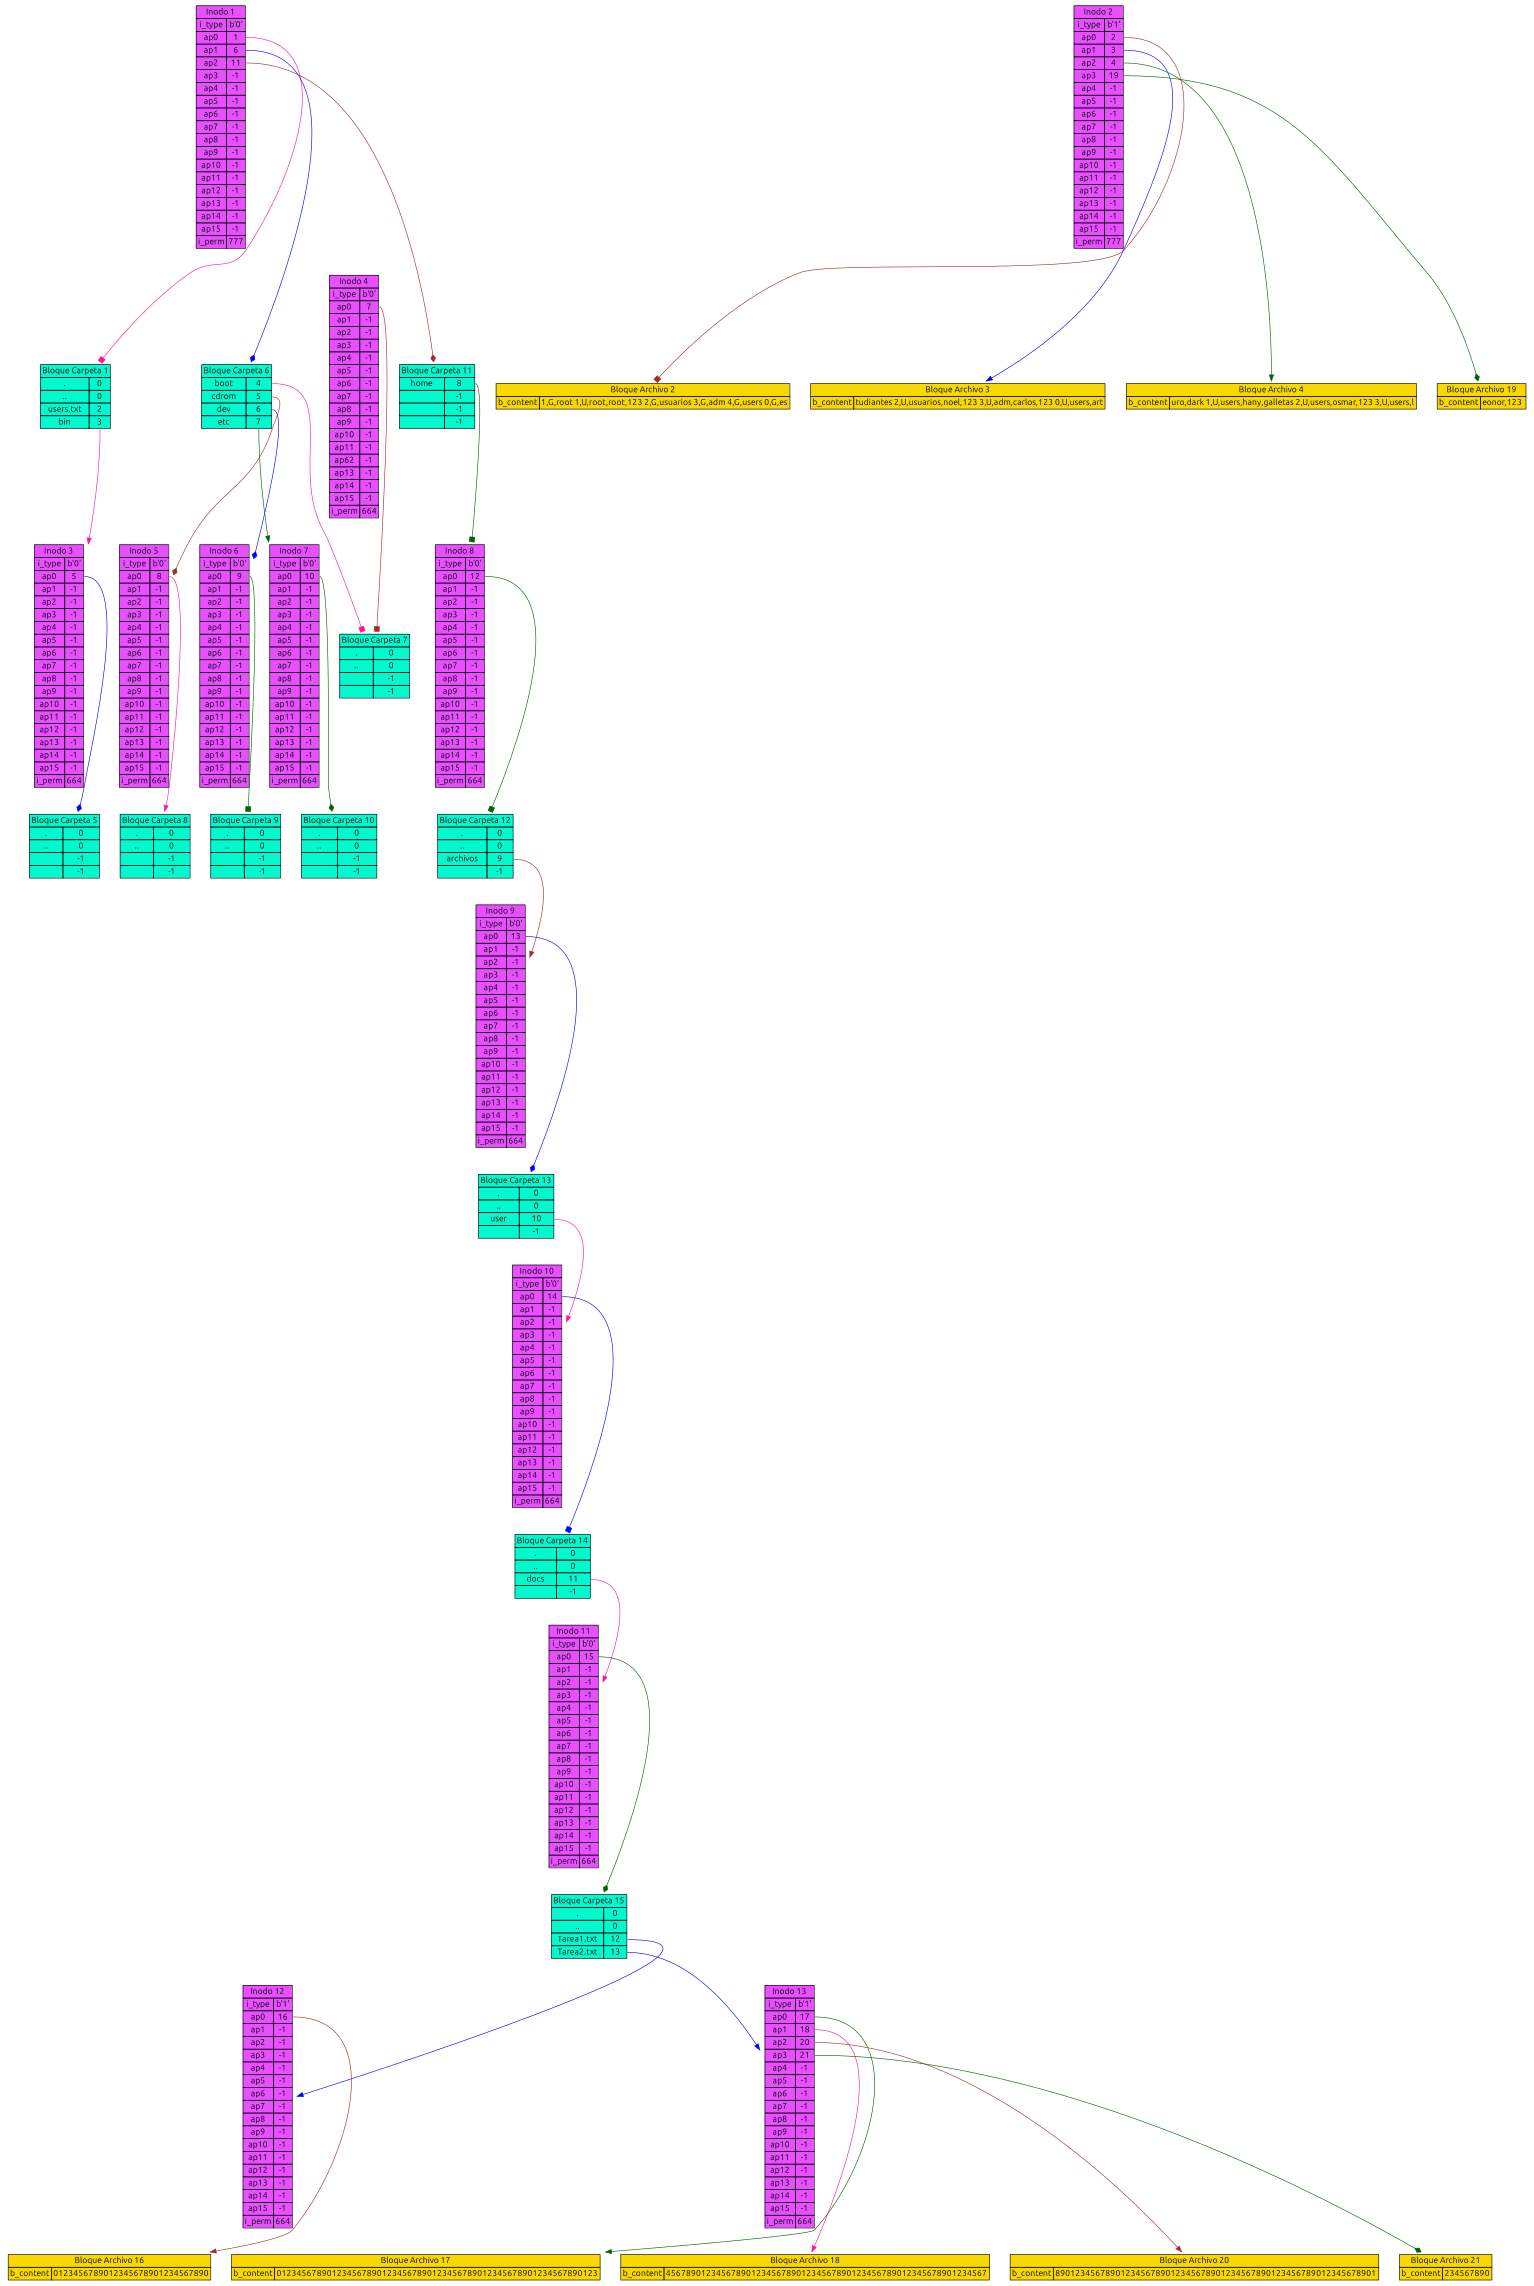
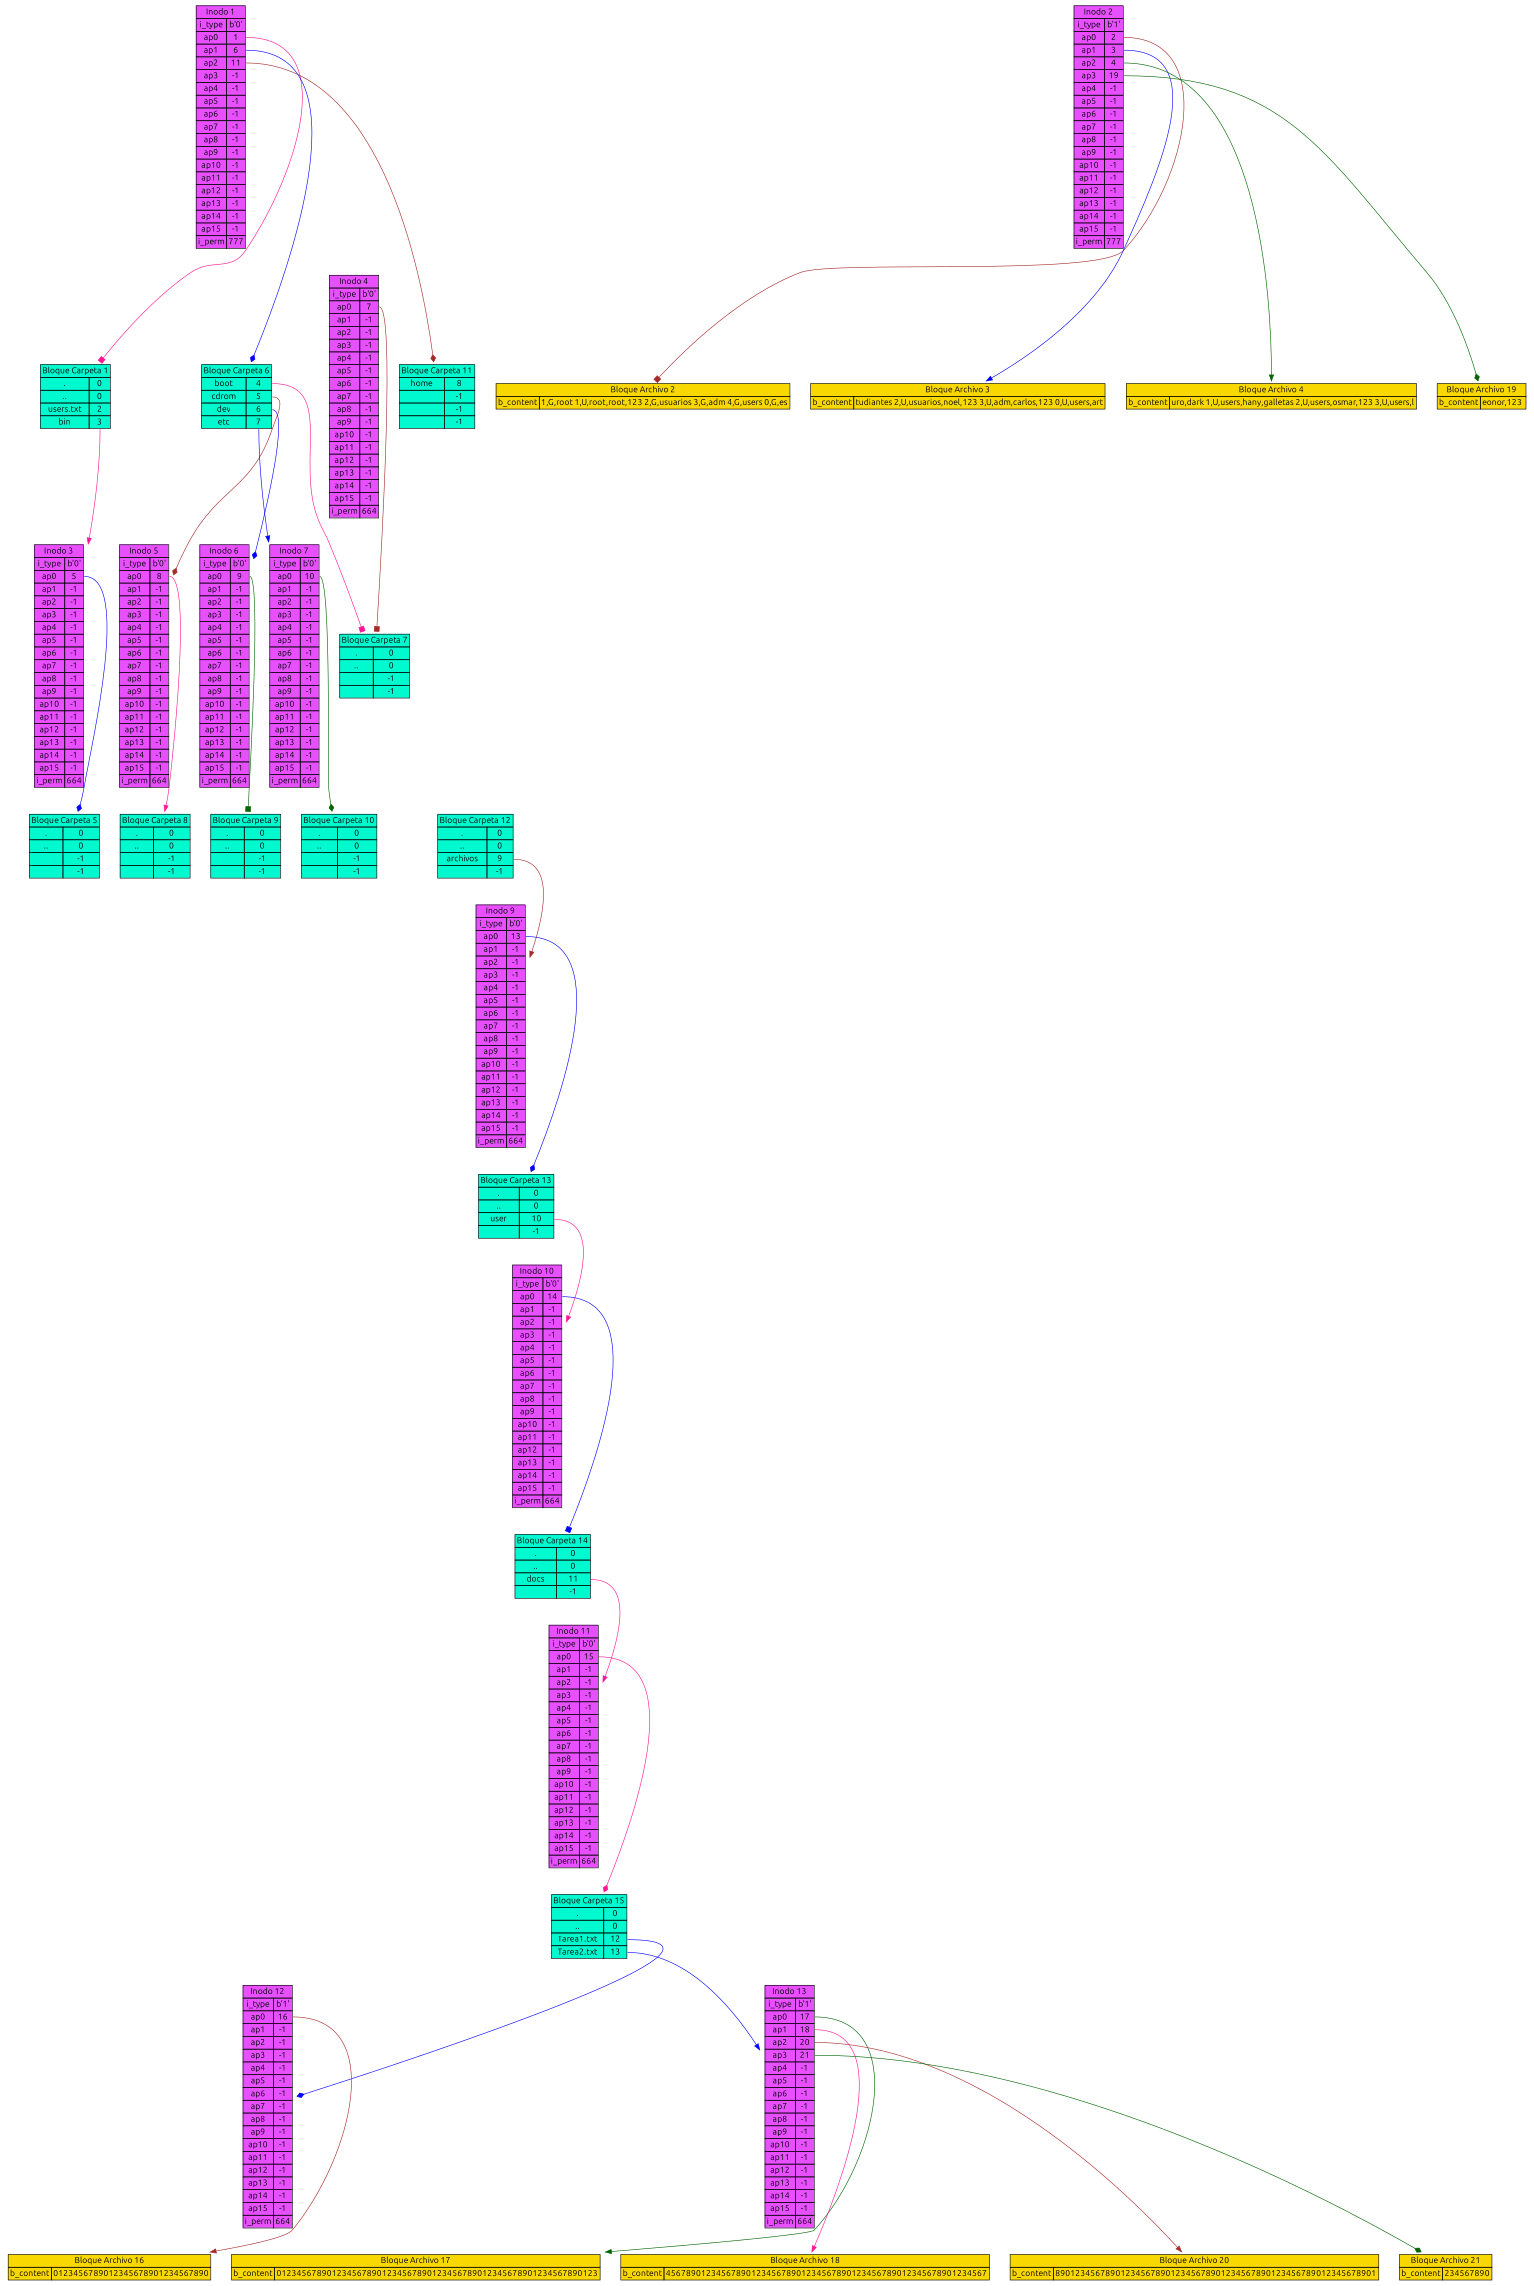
node "Inodo 4": text "ap62" -> "ap12"
edge "Bloque Carpeta 6" -> "Inodo 7": color darkgreen -> blue
node "Inodo 8": removed
edge "Inodo 11" -> "Bloque Carpeta 15": color darkgreen -> deeppink
edge "Bloque Carpeta 15" -> "Inodo 12": arrowhead normal -> diamond
